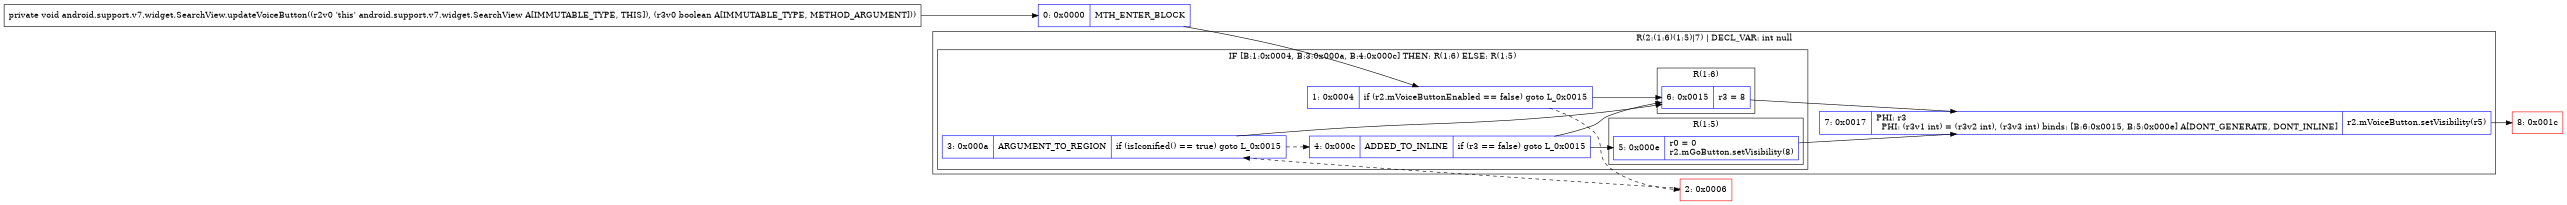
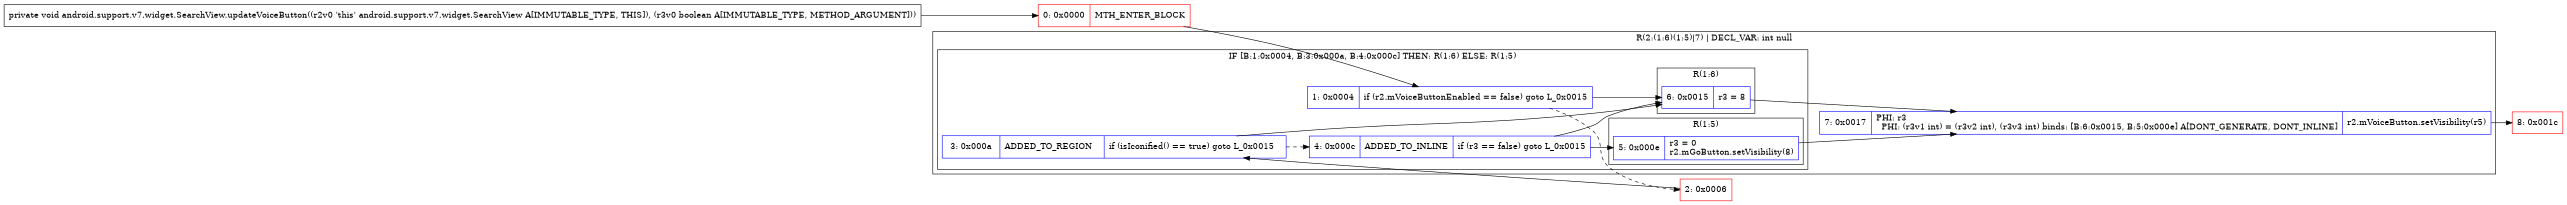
node "0: 0x0000": color blue -> red
node "5: 0x000e": text "r0 = 0" -> "r3 = 0"
node "3: 0x000a": text "ARGUMENT_TO_REGION" -> "ADDED_TO_REGION"
edge "2: 0x0006" -> "3: 0x000a": style dashed -> solid
